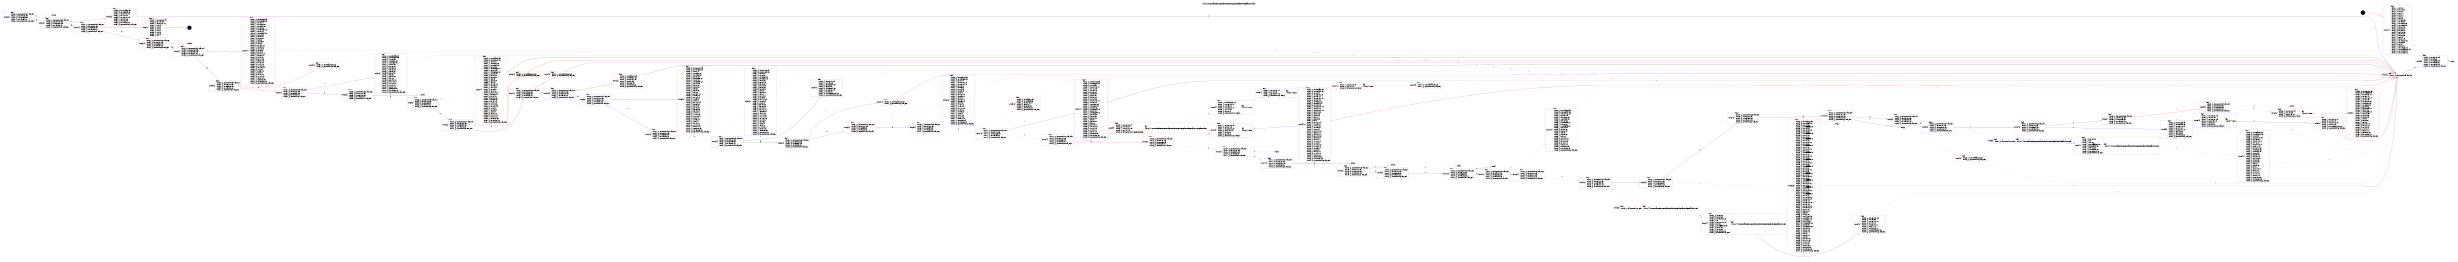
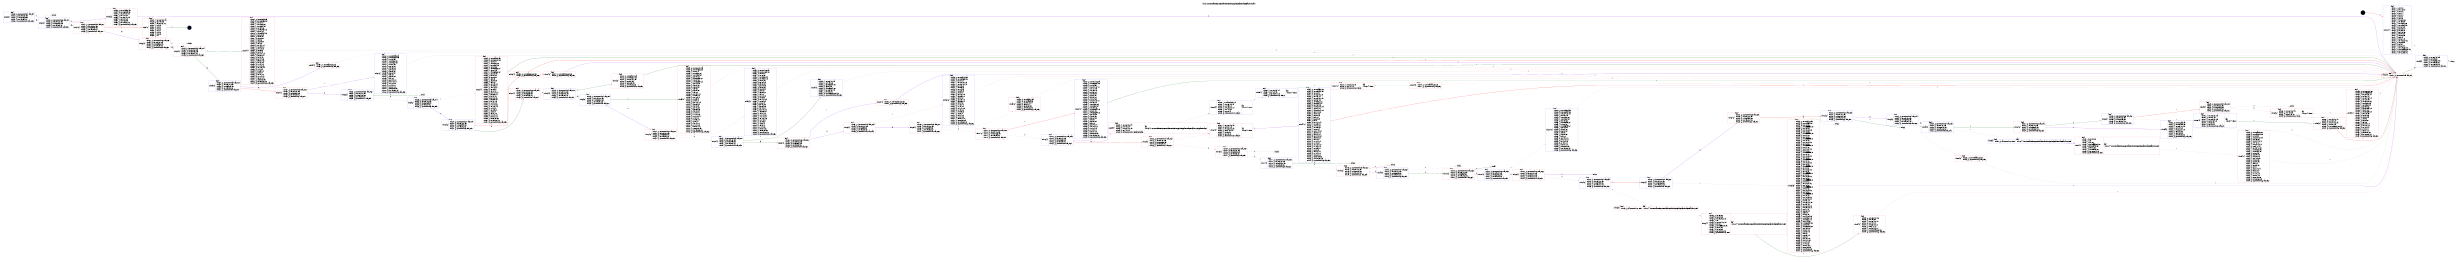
edge "0x401627 [28]" -> "0x401c04 [15]": now "0x401d50 [15]" -> "0x401c04 [15]"
node "0x40211c": added
